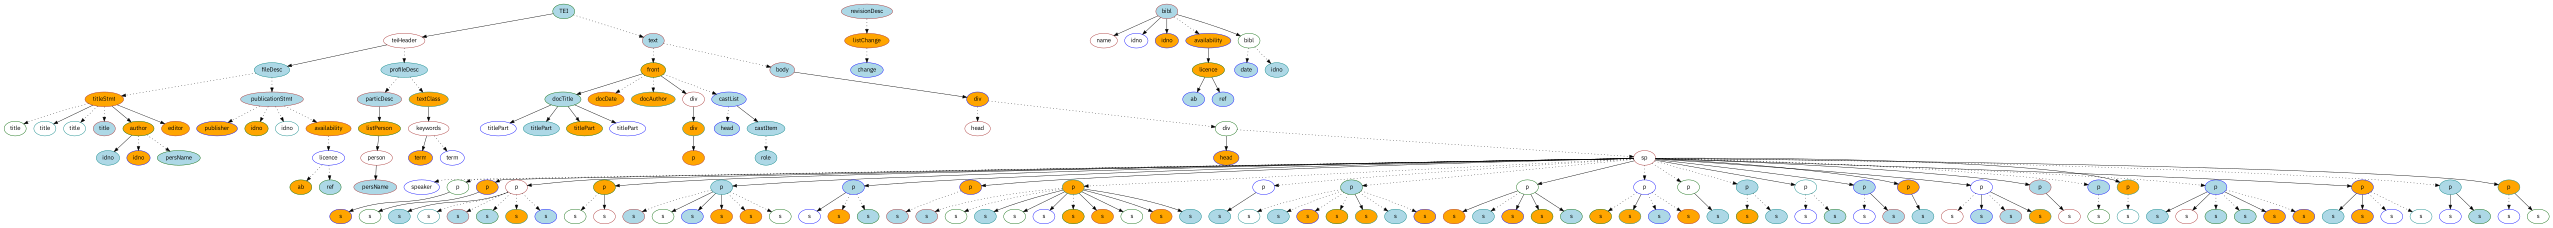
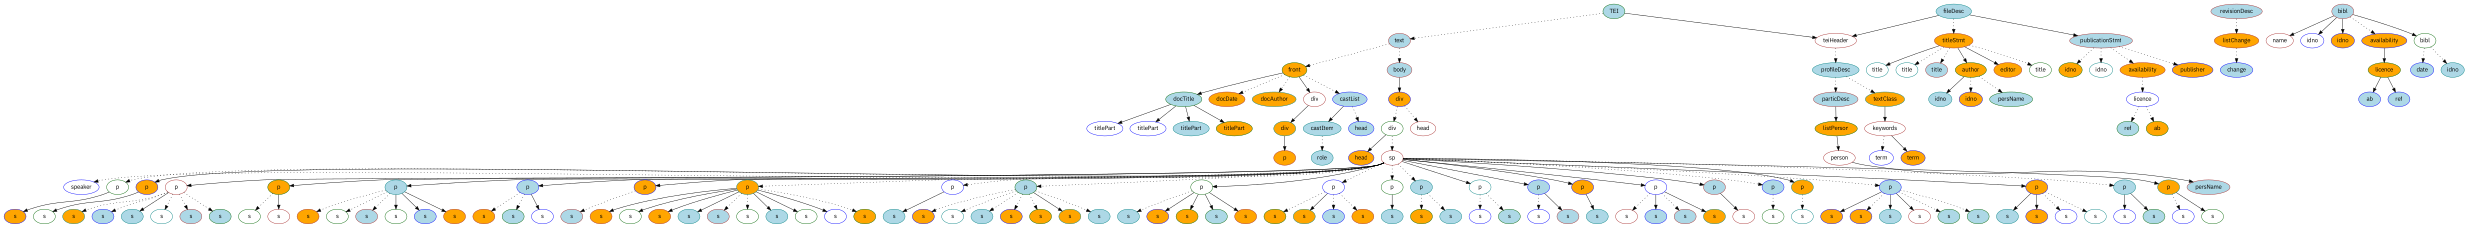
edge "teiHeader" -> "fileDesc": reversed
edge "fileDesc" -> "publicationStmt": style dotted -> solid
